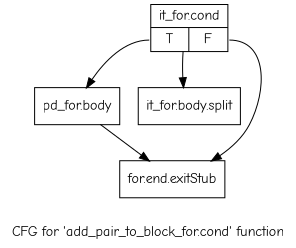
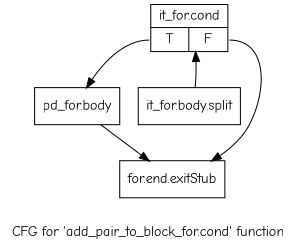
edge "it_for.cond" -> "it_for.body.split": reversed
